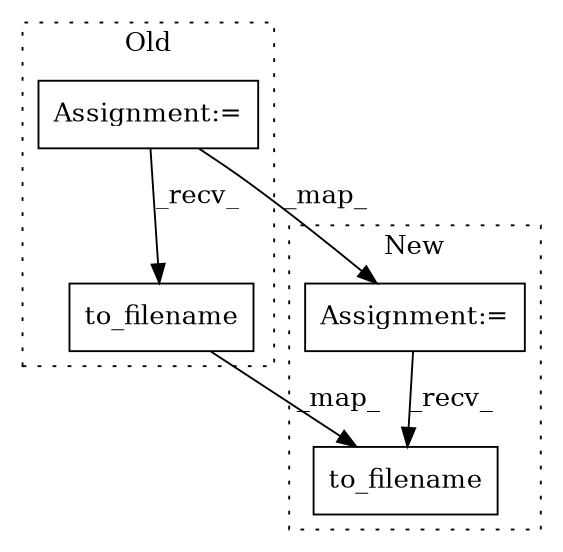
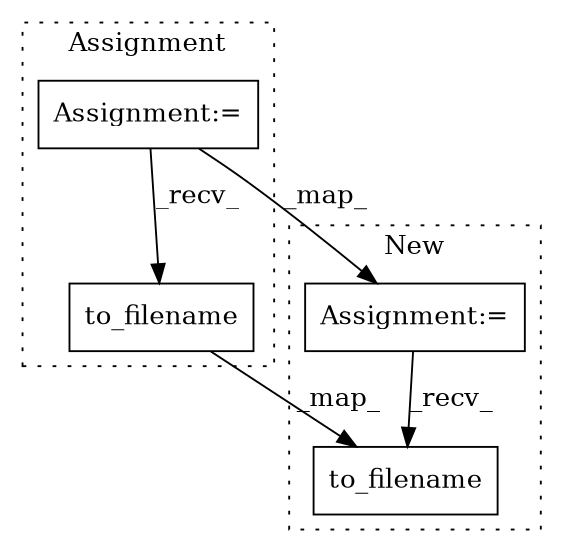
cluster "Old": label "Old" -> "Assignment"
